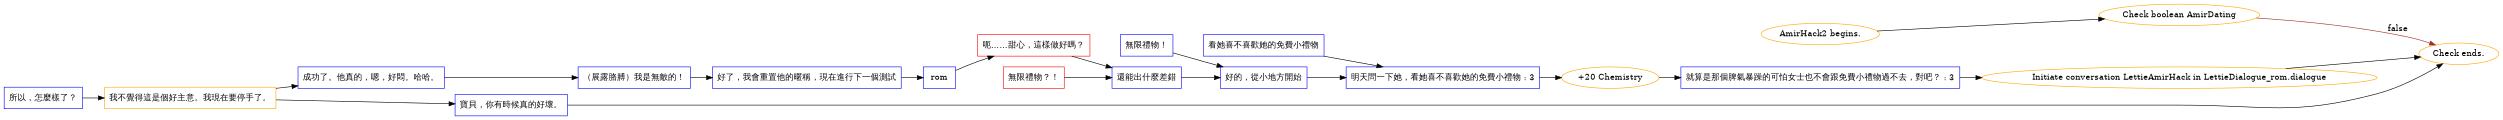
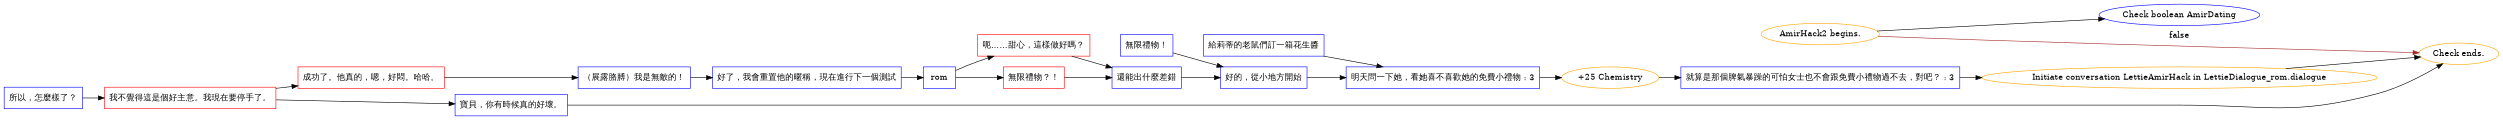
node "Check boolean AmirDating": color orange -> blue
edge "Check boolean AmirDating" -> "Check ends.": now "AmirHack2 begins." -> "Check ends."
node "看她喜不喜歡她的免費小禮物": label "看她喜不喜歡她的免費小禮物" -> "給莉蒂的老鼠們訂一箱花生醬"
node "成功了。他真的，嗯，好悶。哈哈。": color blue -> red
edge "rom" -> "無限禮物？！": added
node "+20 Chemistry": label "+20 Chemistry" -> "+25 Chemistry"
node "我不覺得這是個好主意。我現在要停手了。": color orange -> red
